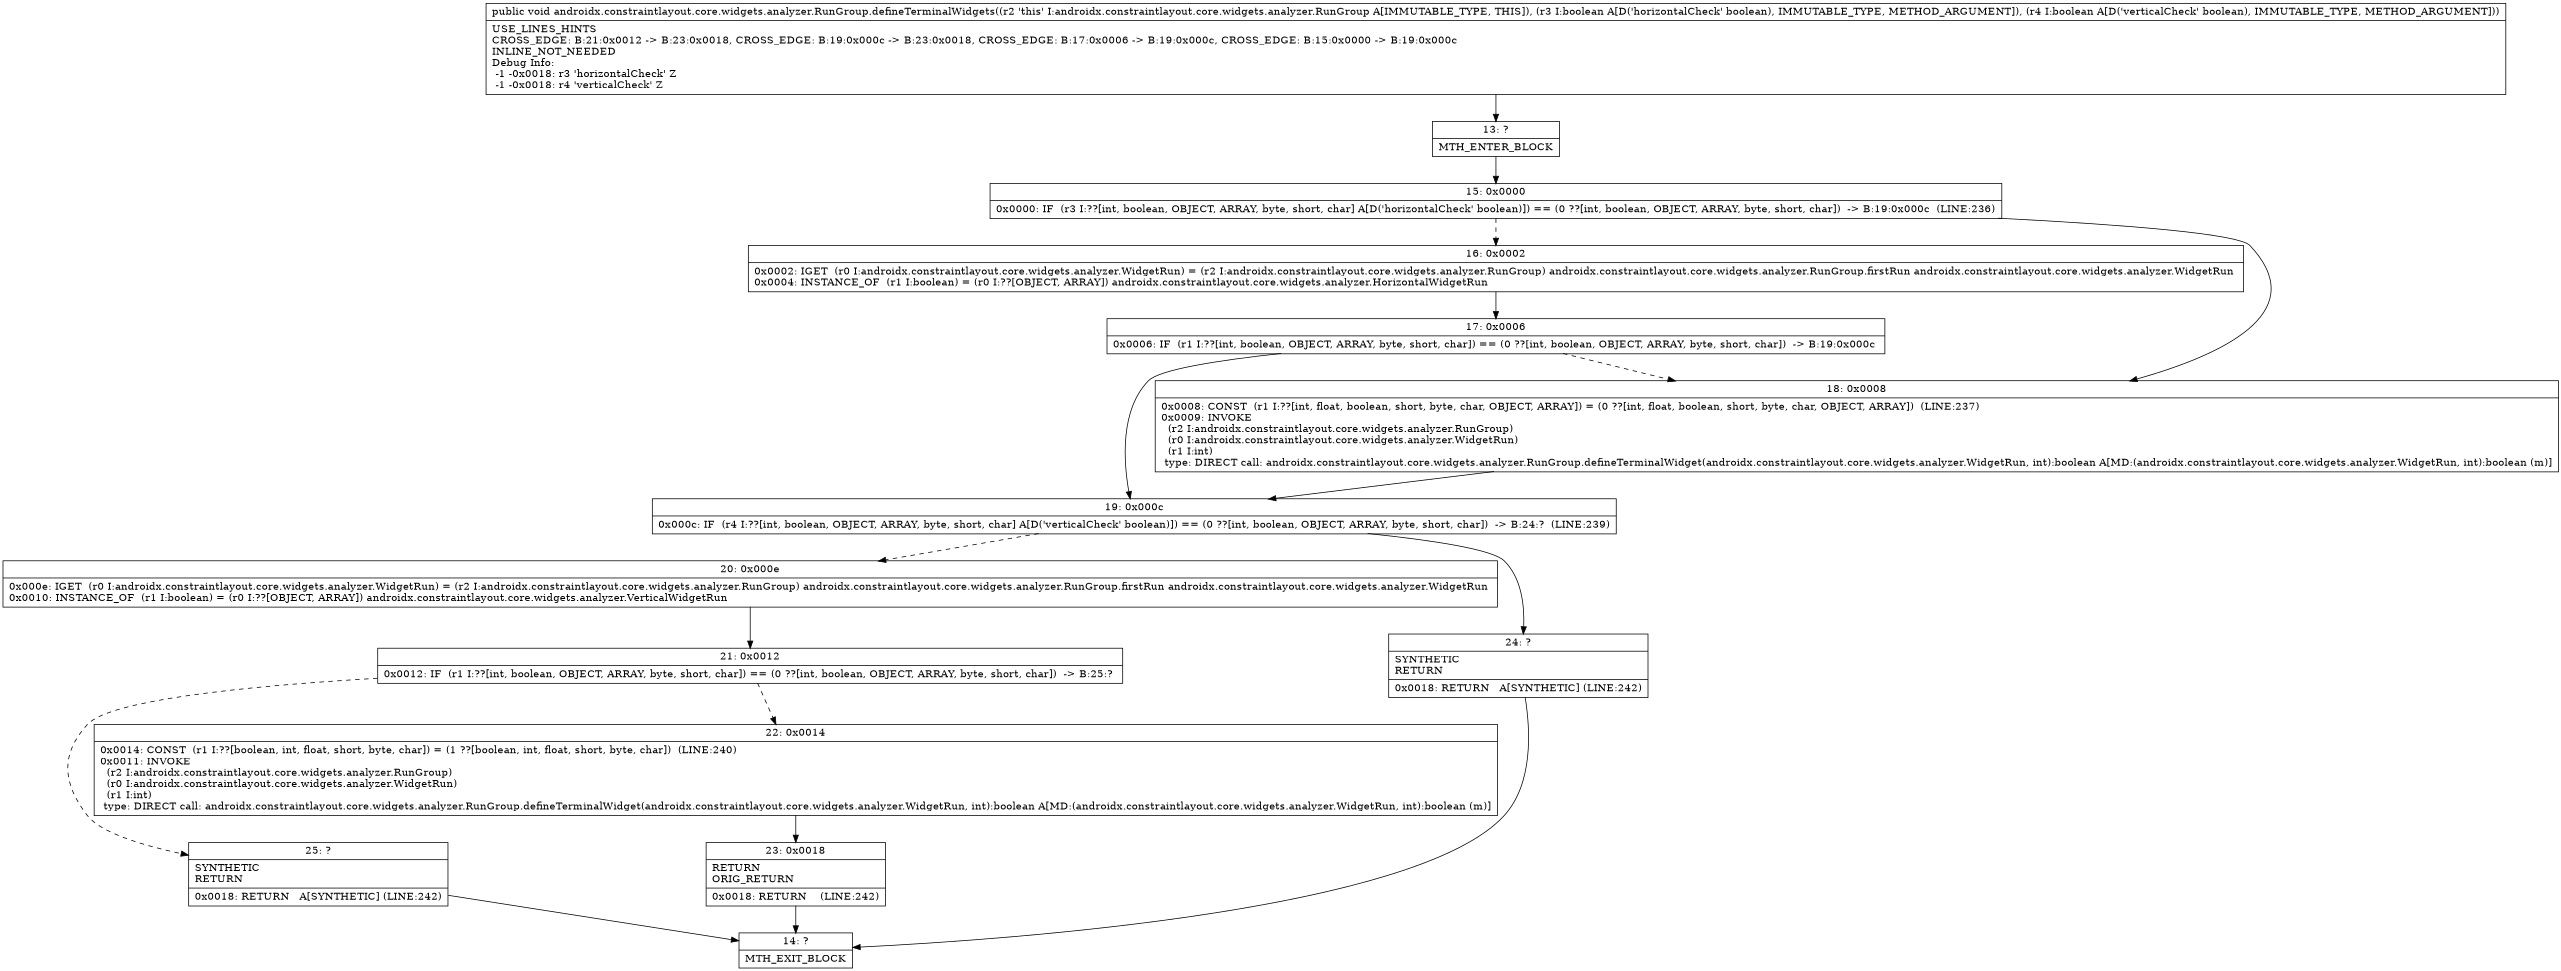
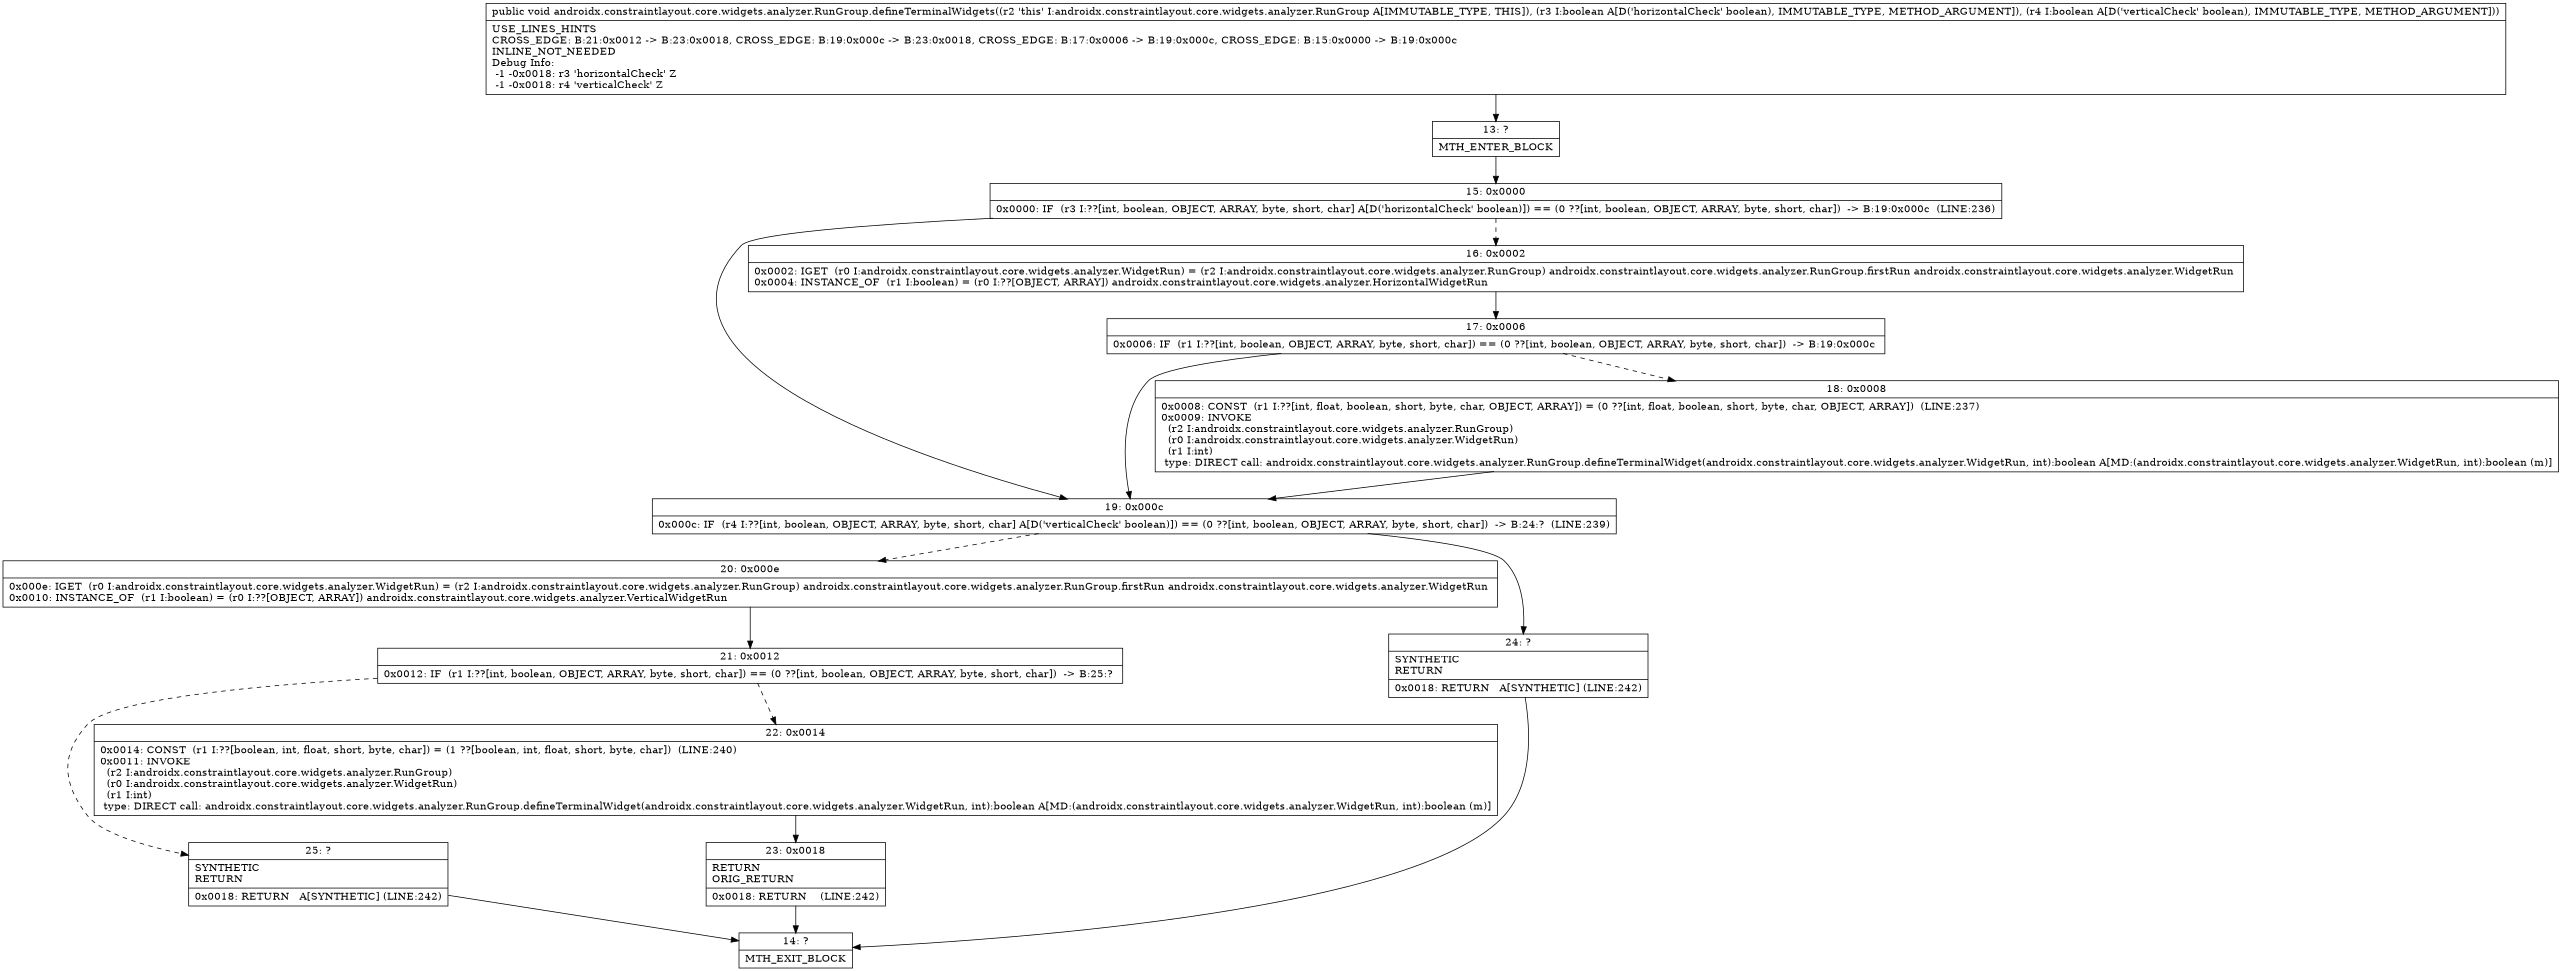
edge "15: 0x0000" -> "18: 0x0008": now "15: 0x0000" -> "19: 0x000c"
